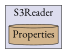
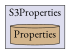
cluster "S3Reader": label "S3Reader" -> "S3Properties"
